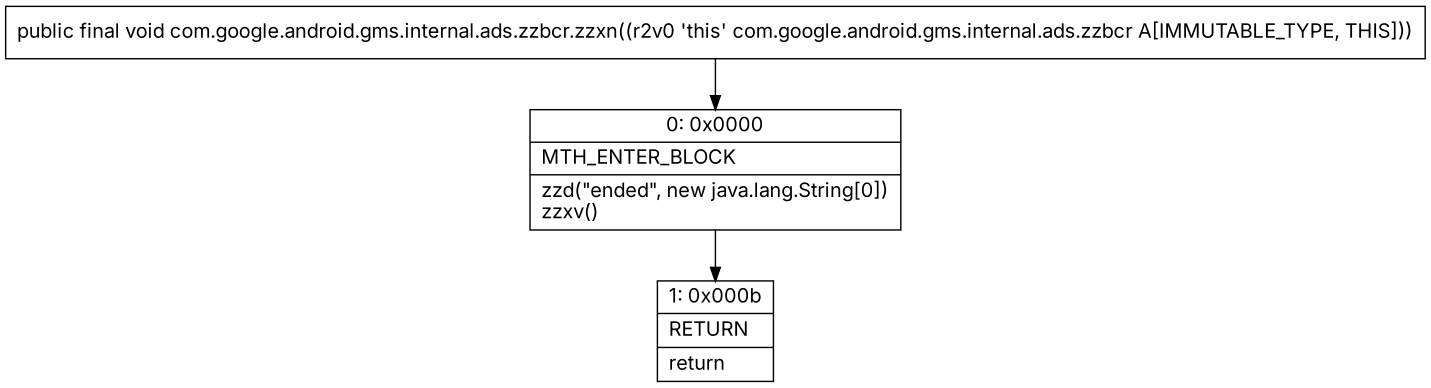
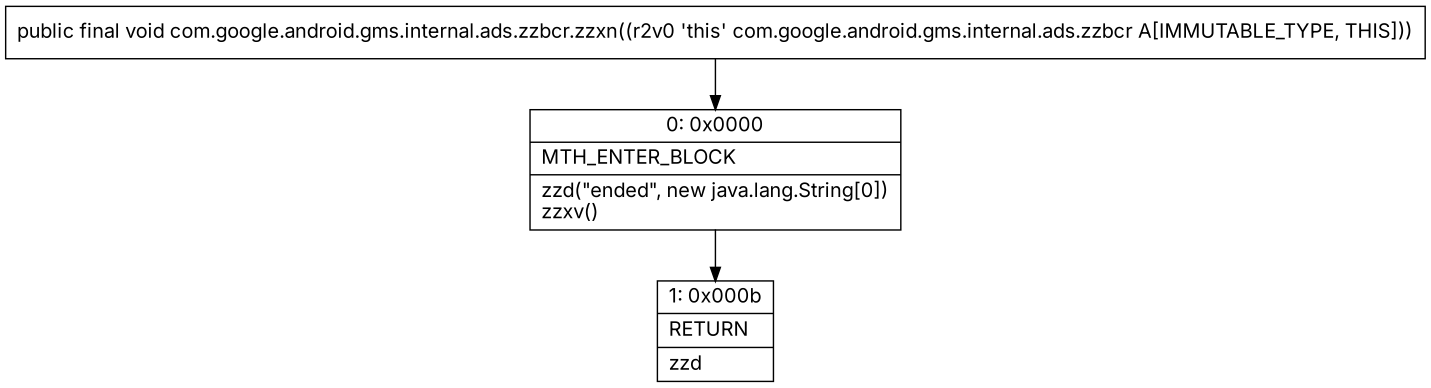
node "1: 0x000b": text "return" -> "zzd"
